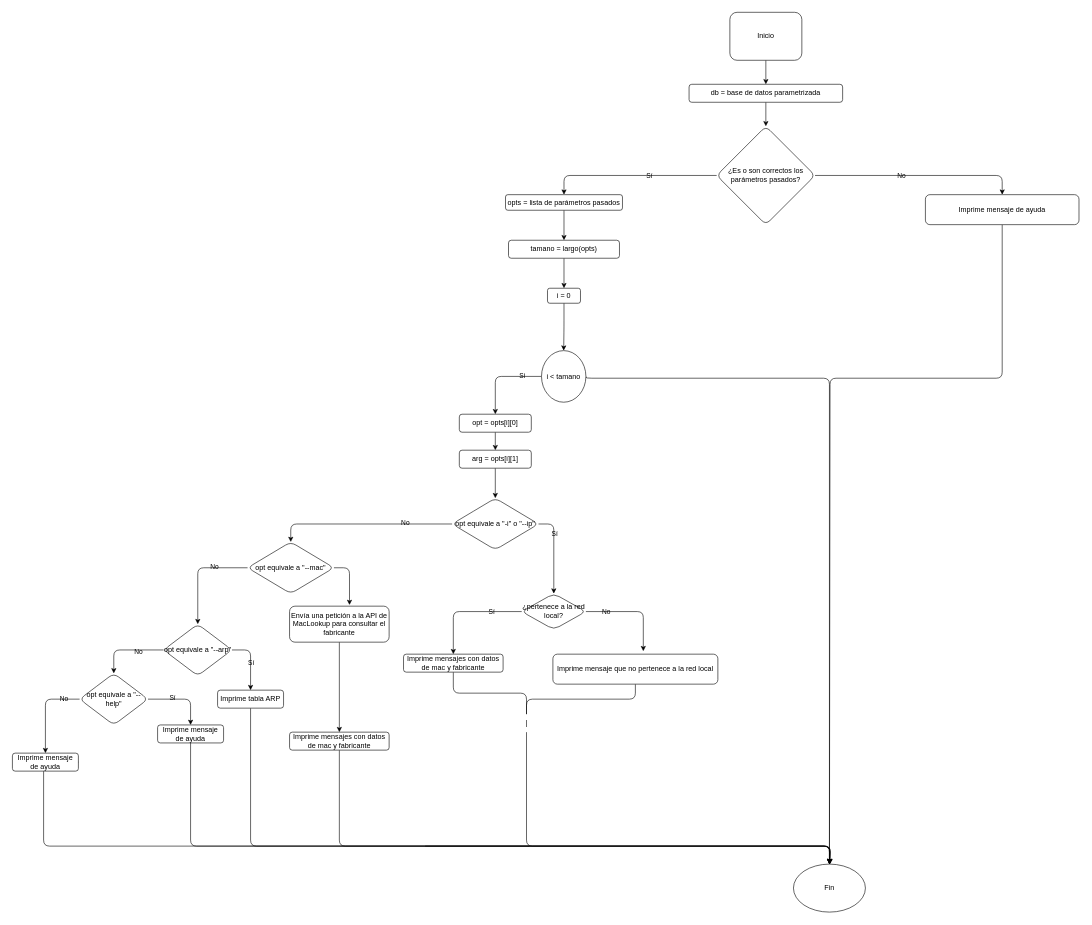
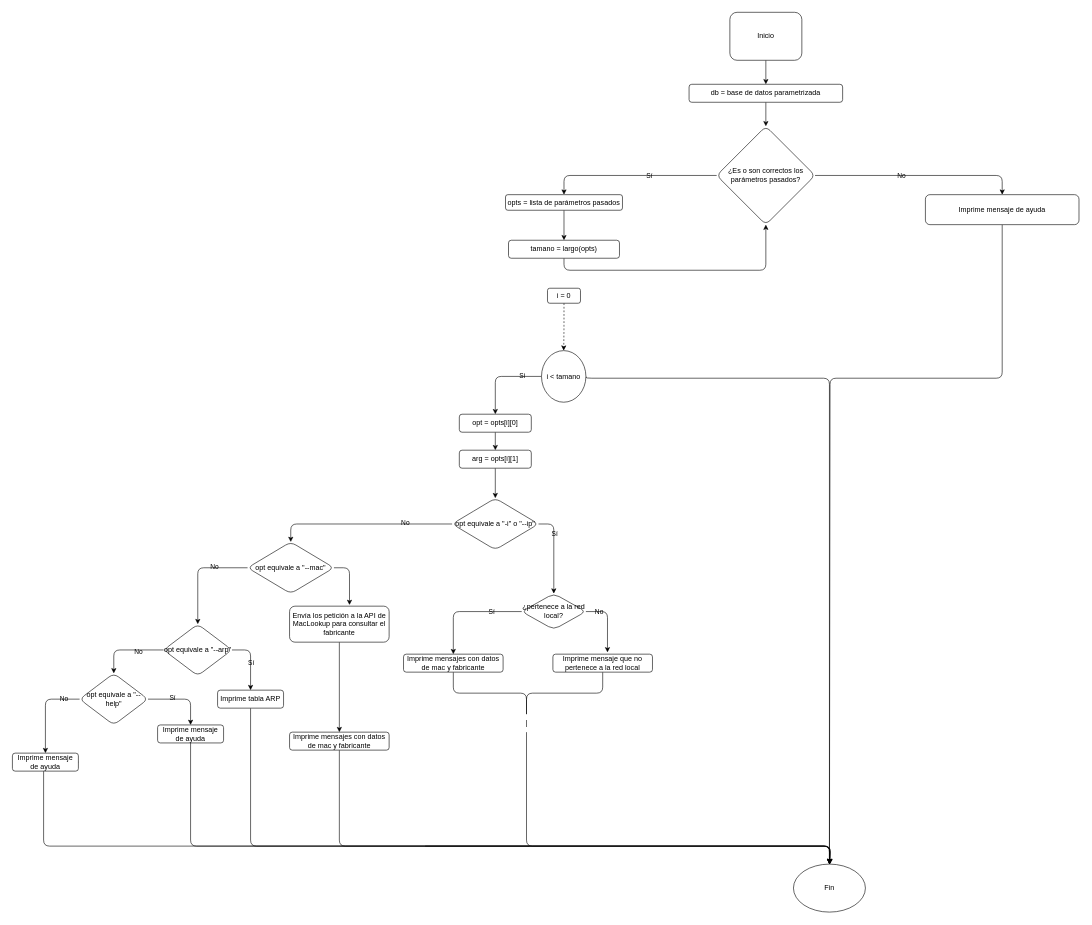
edge "tamano = largo(opts)" -> "i = 0": now "tamano = largo(opts)" -> "¿Es o son correctos los parámetros pasados?"
edge "i = 0" -> "i < tamano": style solid -> dashed
node "Envía una petición a la API de MacLookup para consultar el fabricante": label "Envía una petición a la API de MacLookup para consultar el fabricante" -> "Envía los petición a la API de MacLookup para consultar el fabricante"
node "Imprime mensaje que no pertenece a la red local": size 165x30 -> 100x18
